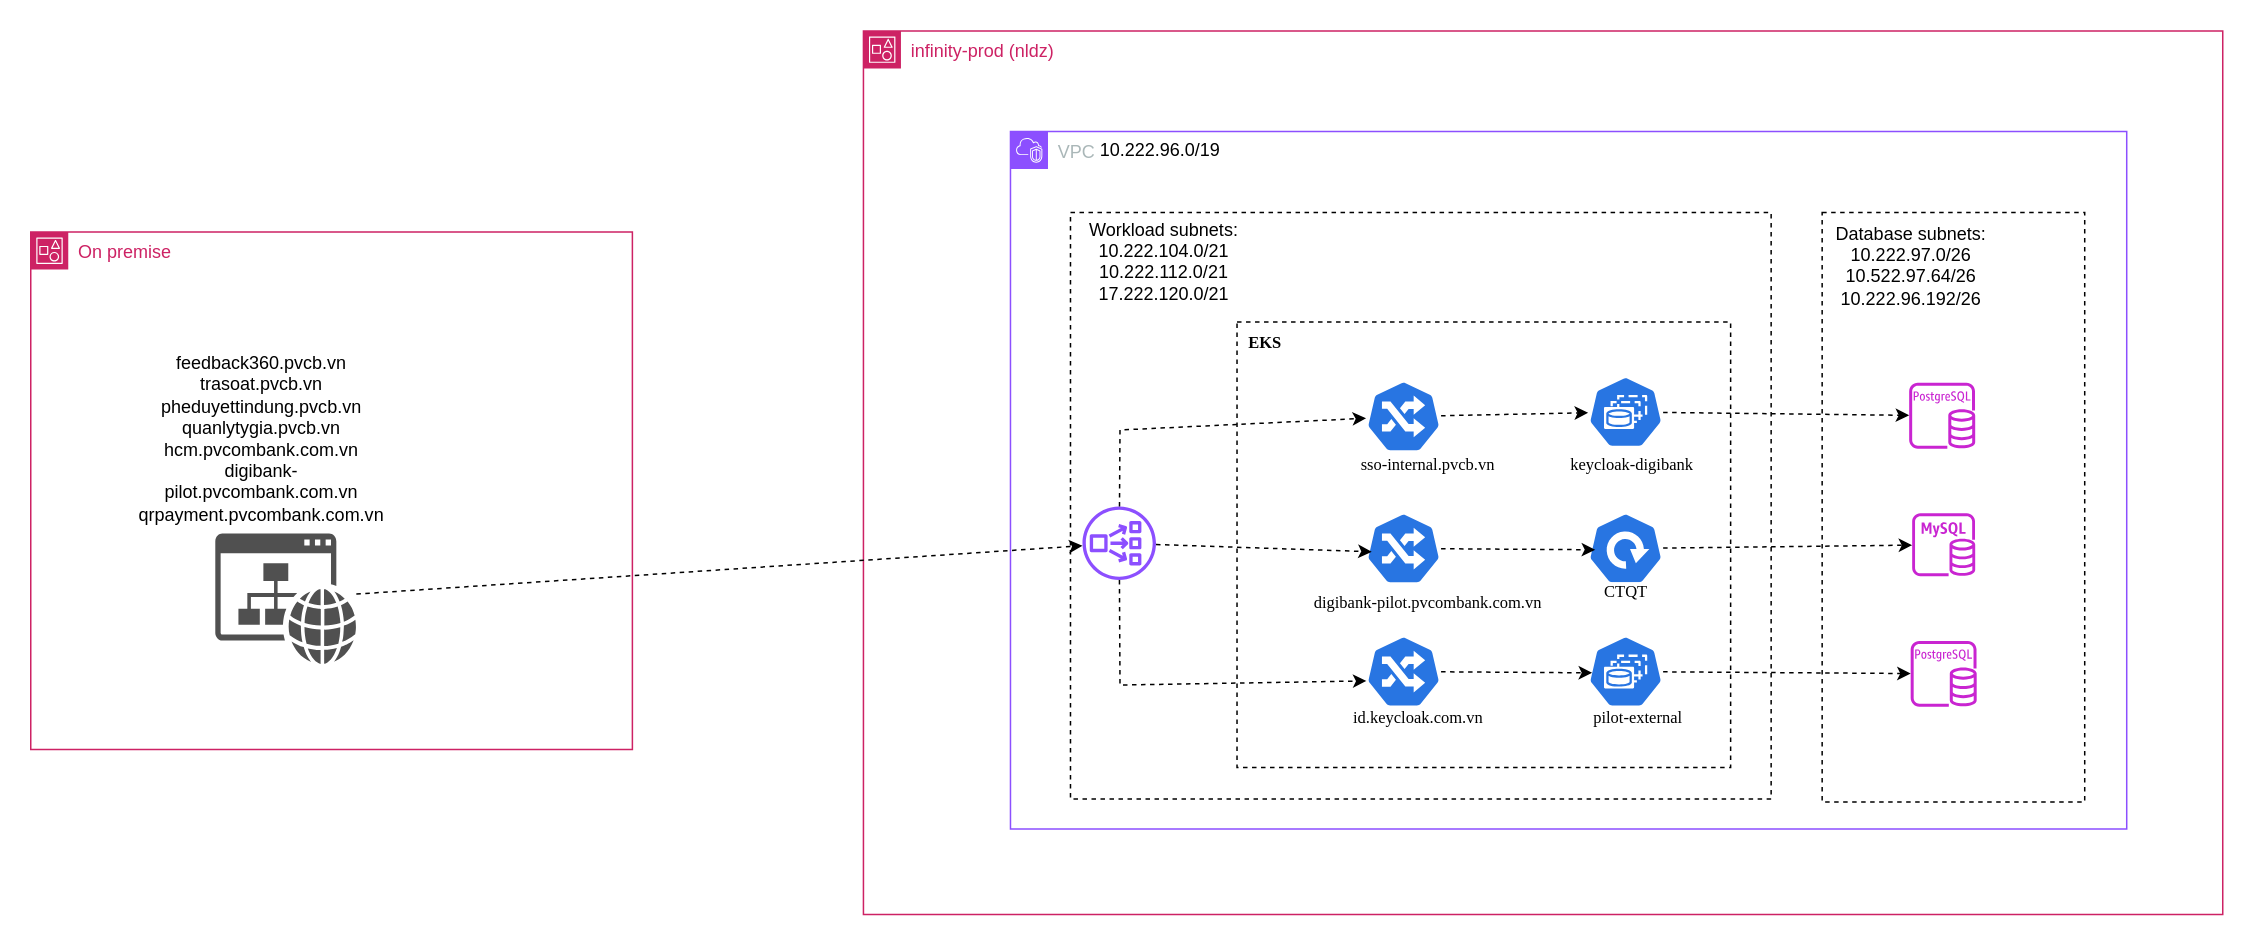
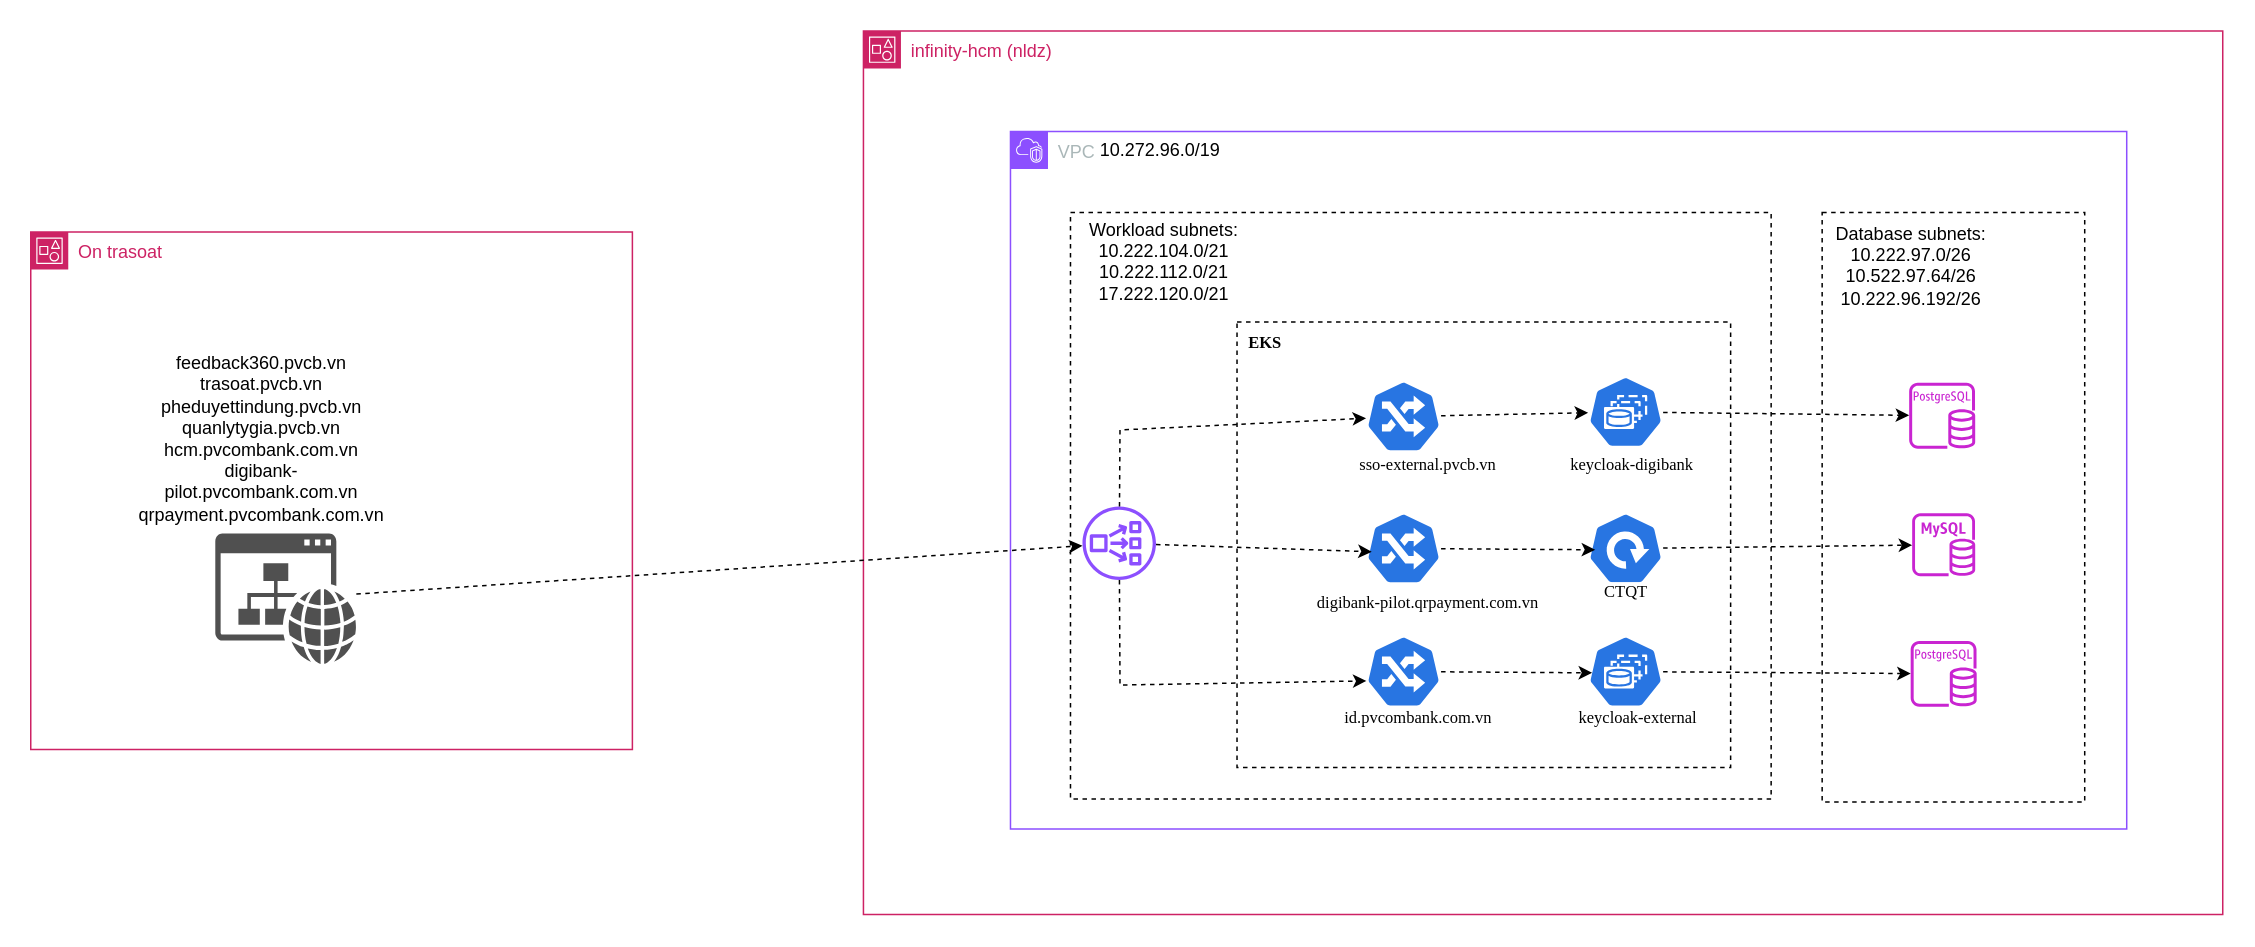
node "infinity-prod (nldz)": label "infinity-prod (nldz)" -> "infinity-hcm (nldz)"
node "10.222.96.0/19": label "10.222.96.0/19" -> "10.272.96.0/19"
node "On premise": label "On premise" -> "On trasoat"
node "sso-internal.pvcb.vn": label "sso-internal.pvcb.vn" -> "sso-external.pvcb.vn"
node "digibank-pilot.pvcombank.com.vn": label "digibank-pilot.pvcombank.com.vn" -> "digibank-pilot.qrpayment.com.vn"
node "id.keycloak.com.vn": label "id.keycloak.com.vn" -> "id.pvcombank.com.vn"
node "pilot-external": label "pilot-external" -> "keycloak-external"
